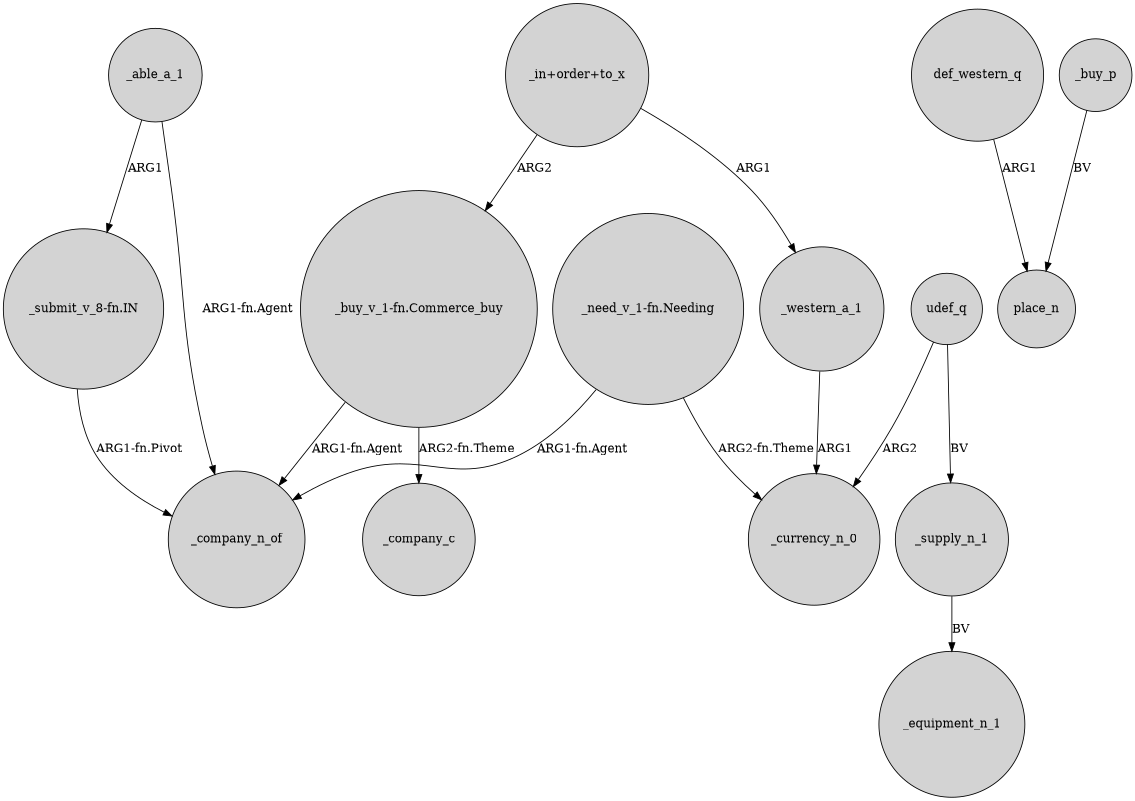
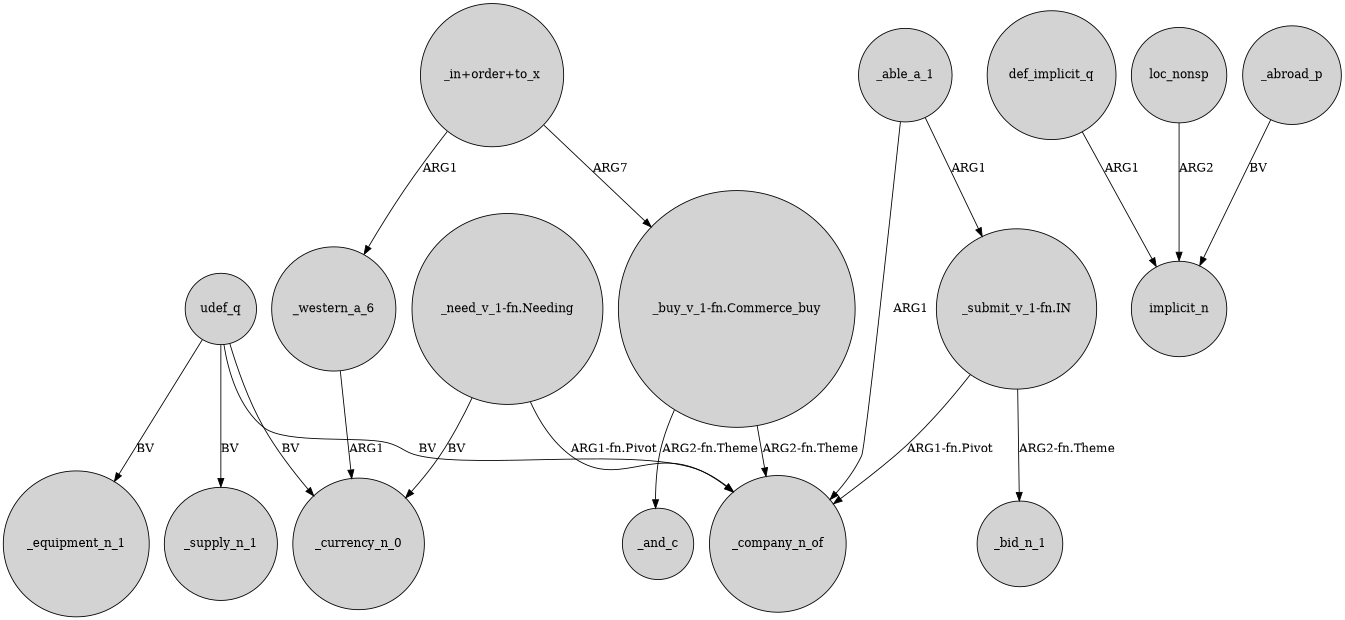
node "def_western_q": label "def_western_q" -> "def_implicit_q"
node "_buy_p": label "_buy_p" -> "_abroad_p"
node "loc_nonsp": added
edge "_in+order+to_x" -> "_buy_v_1-fn.Commerce_buy": label "ARG2" -> "ARG7"
node "_submit_v_8-fn.IN": label "_submit_v_8-fn.IN" -> "_submit_v_1-fn.IN"
edge "_able_a_1" -> "_company_n_of": label "ARG1-fn.Agent" -> "ARG1"
node "_western_a_1": label "_western_a_1" -> "_western_a_6"
node "place_n": label "place_n" -> "implicit_n"
edge "_buy_v_1-fn.Commerce_buy" -> "_company_n_of": label "ARG1-fn.Agent" -> "ARG2-fn.Theme"
edge "_need_v_1-fn.Needing" -> "_company_n_of": label "ARG1-fn.Agent" -> "ARG1-fn.Pivot"
edge "_need_v_1-fn.Needing" -> "_currency_n_0": label "ARG2-fn.Theme" -> "BV"
edge "udef_q" -> "_currency_n_0": label "ARG2" -> "BV"
edge "udef_q" -> "_company_n_of": added, label "BV"
node "_company_c": label "_company_c" -> "_and_c"
node "_bid_n_1": added
edge "_supply_n_1" -> "_equipment_n_1": now "udef_q" -> "_equipment_n_1"
